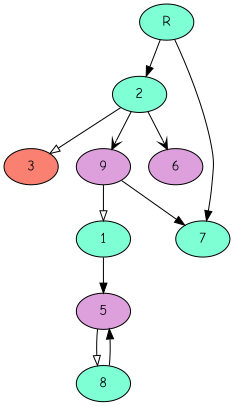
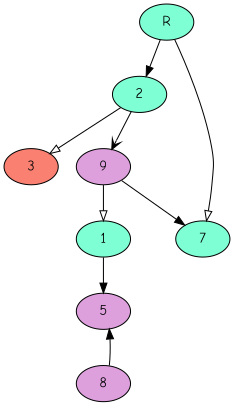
edge "R" -> "7": arrowhead normal -> onormal
node "6": removed
edge "5" -> "8": removed
node "8": fillcolor aquamarine -> plum
